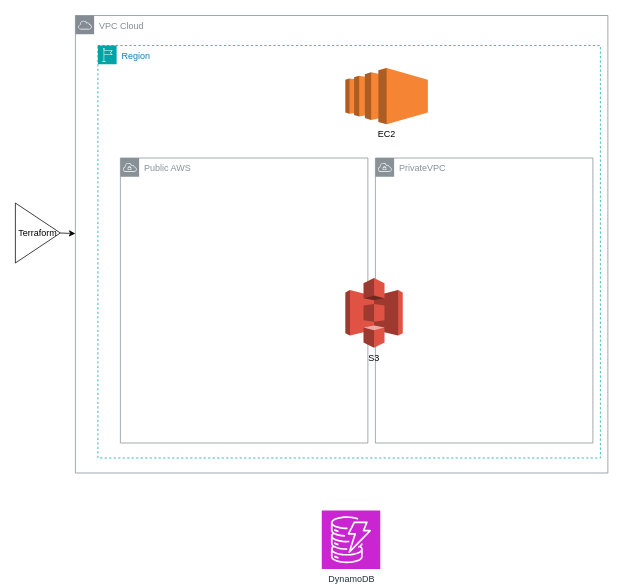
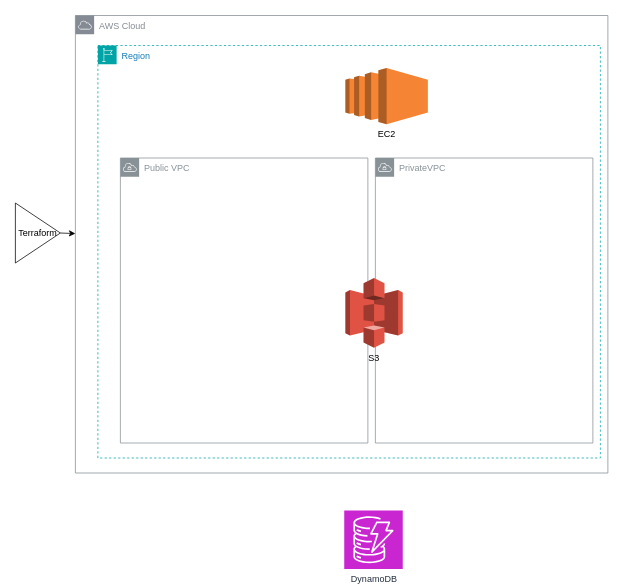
node "VPC Cloud": label "VPC Cloud" -> "AWS Cloud"
node "Public AWS": label "Public AWS" -> "Public VPC"
node "DynamoDB": moved (351, 540) -> (374, 540)
